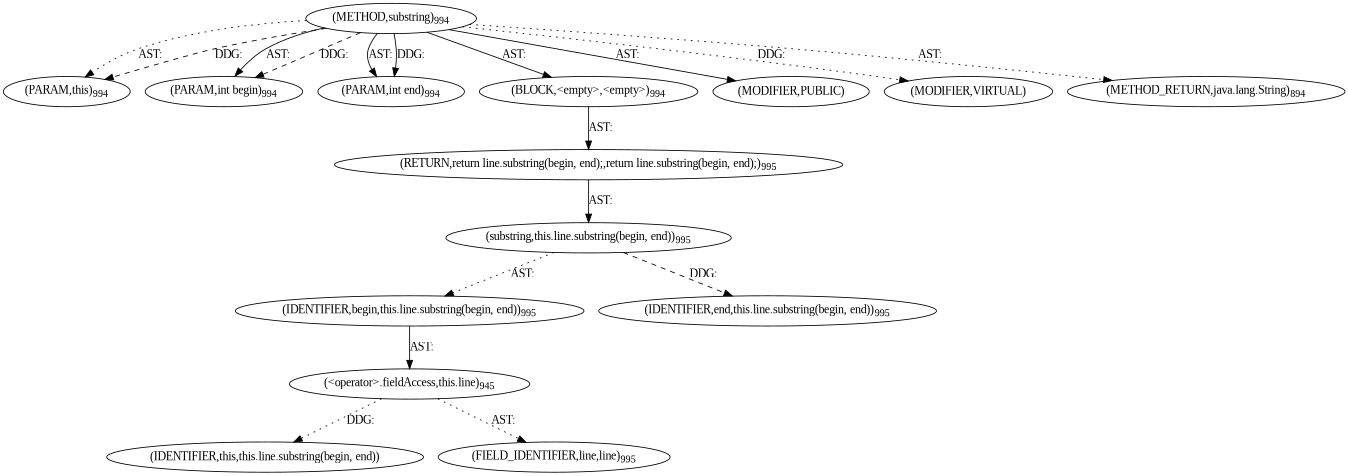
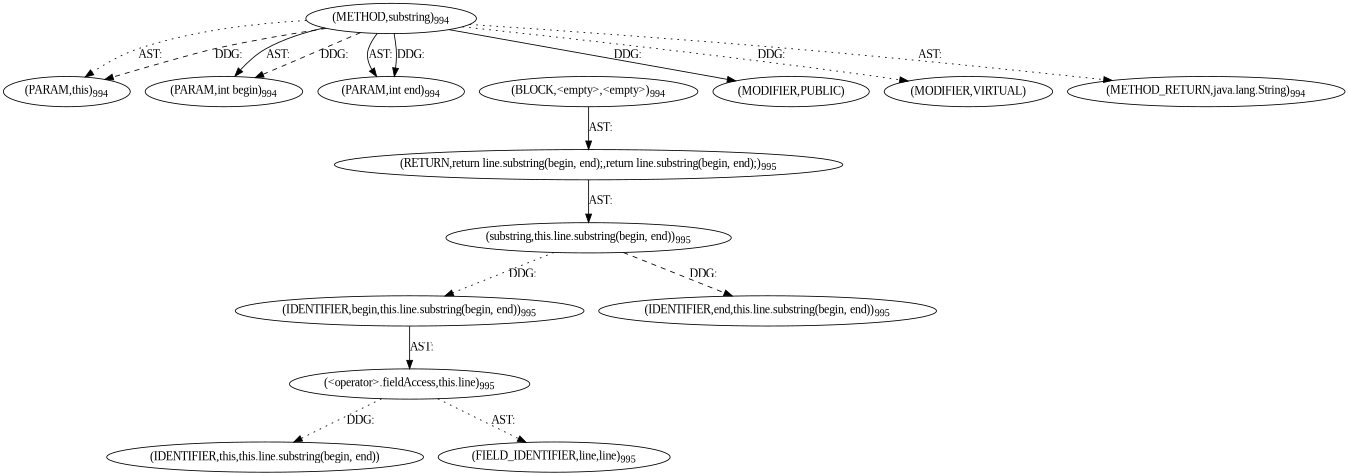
edge "(METHOD,substring)" -> "(BLOCK,<empty>,<empty>)": removed, label "AST:"
edge "(METHOD,substring)" -> "(MODIFIER,PUBLIC)": label "AST: " -> "DDG: "
node "(METHOD_RETURN,java.lang.String)": text "894" -> "994"
edge "(substring,this.line.substring(begin, end))" -> "(IDENTIFIER,begin,this.line.substring(begin, end))": label "AST: " -> "DDG: "
node "(<operator>.fieldAccess,this.line)": text "945" -> "995"
